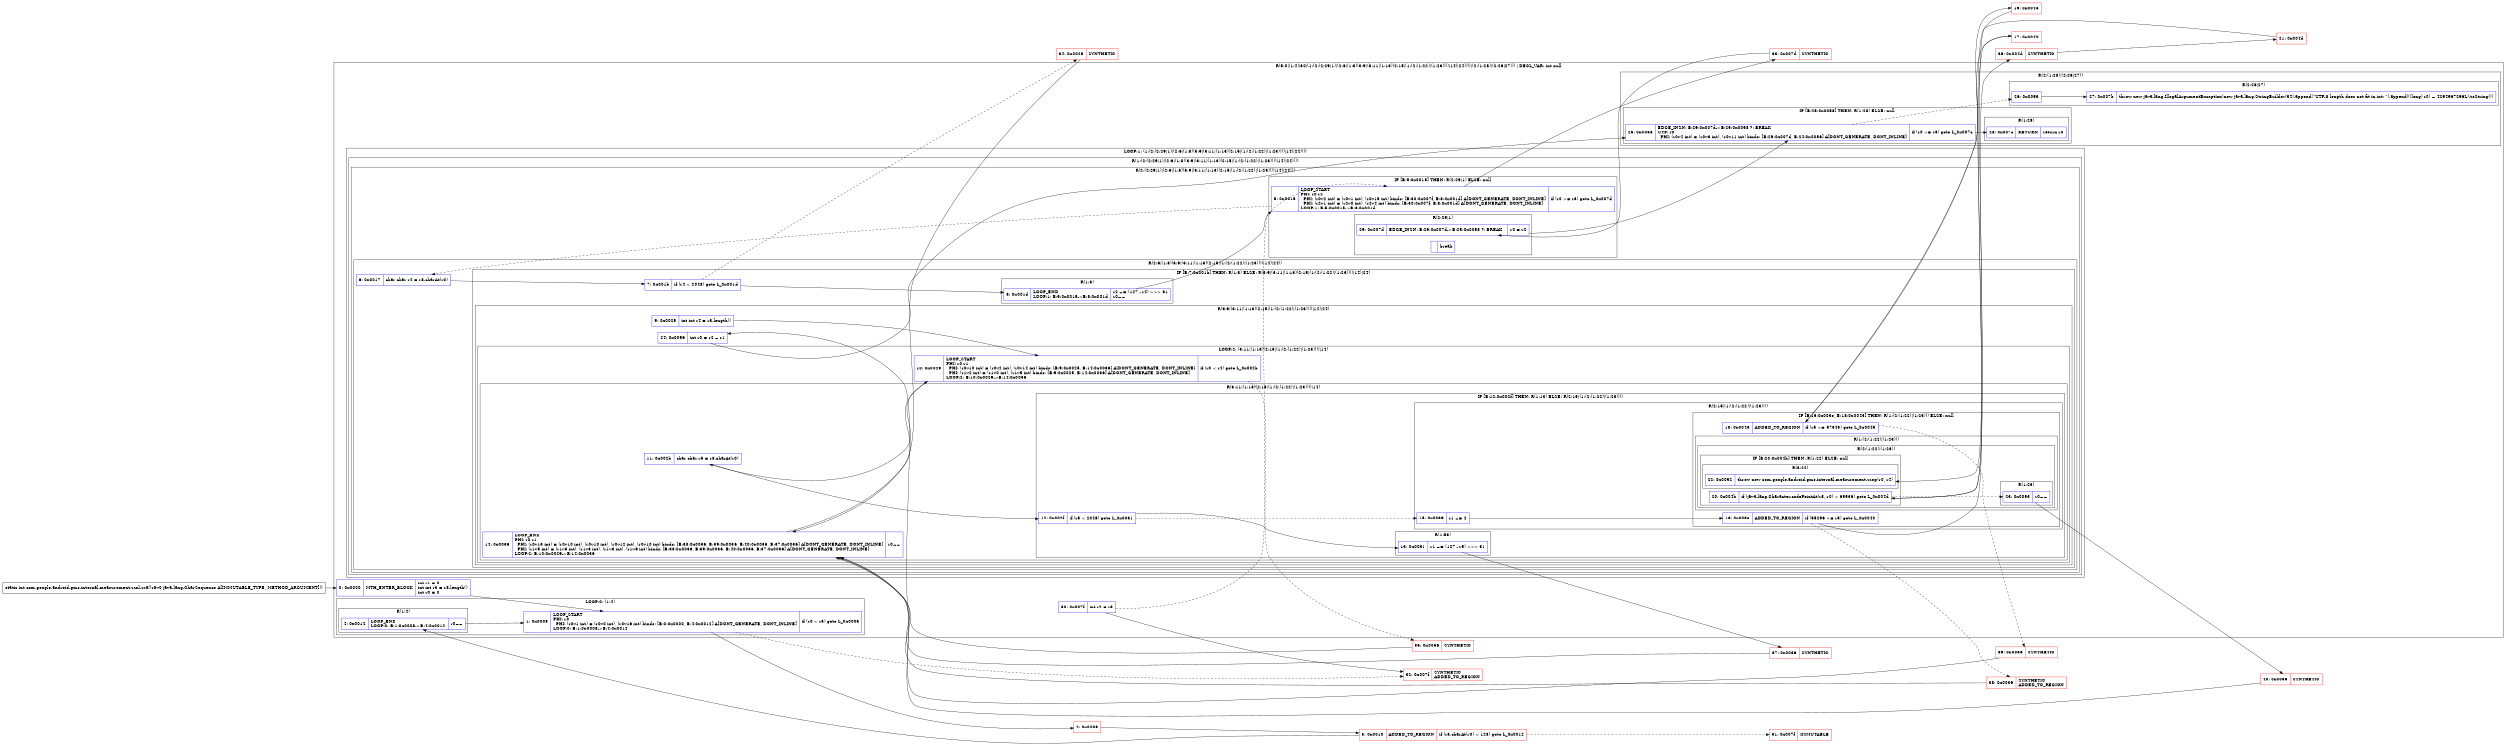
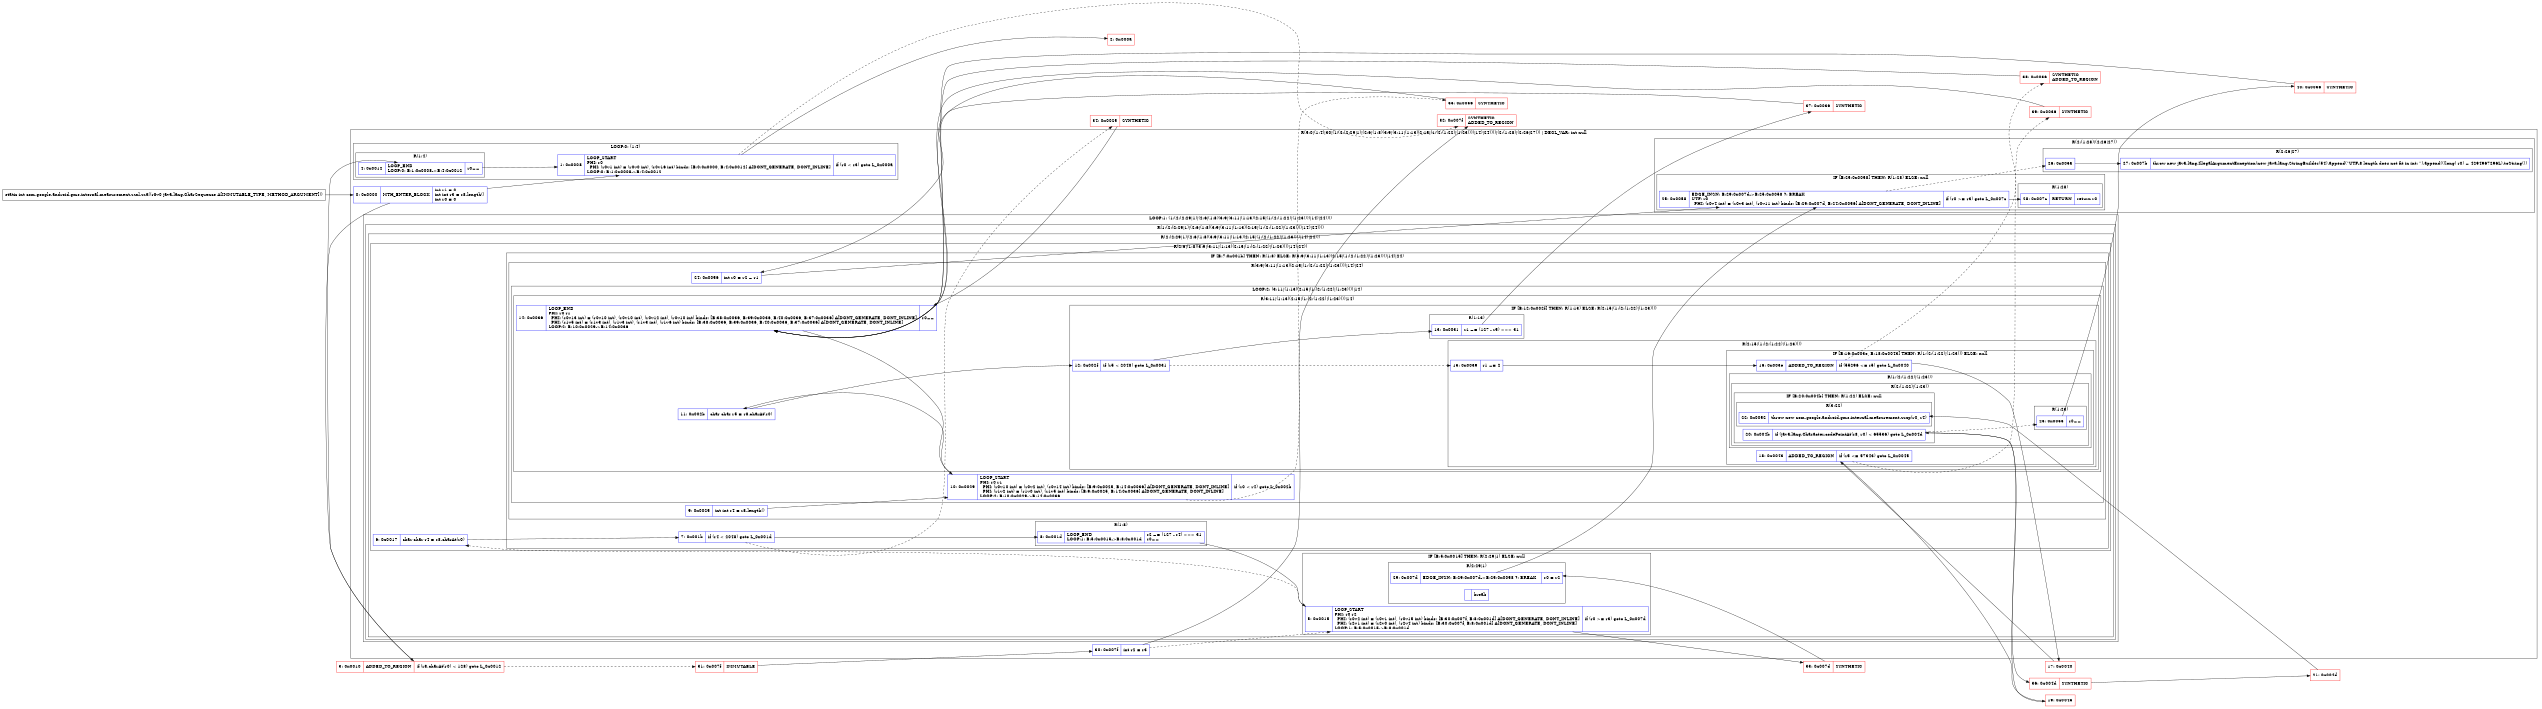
cluster "R(1:53)": label "R(1:53)" -> "R(1:13)"
edge "31: 0x007f" -> "30: 0x007f": added
edge "2: 0x000a" -> "3: 0x0010": now "0: 0x0000" -> "3: 0x0010"
